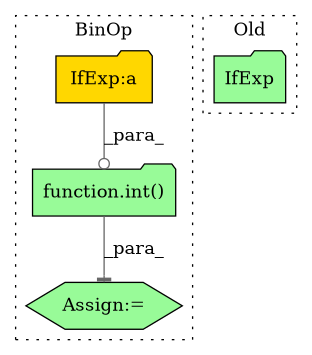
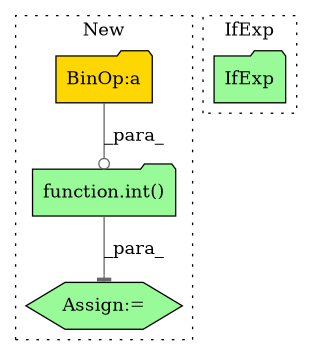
cluster "BinOp": label "BinOp" -> "New"
cluster "Old": label "Old" -> "IfExp"
node "IfExp:a": label "IfExp:a" -> "BinOp:a"
